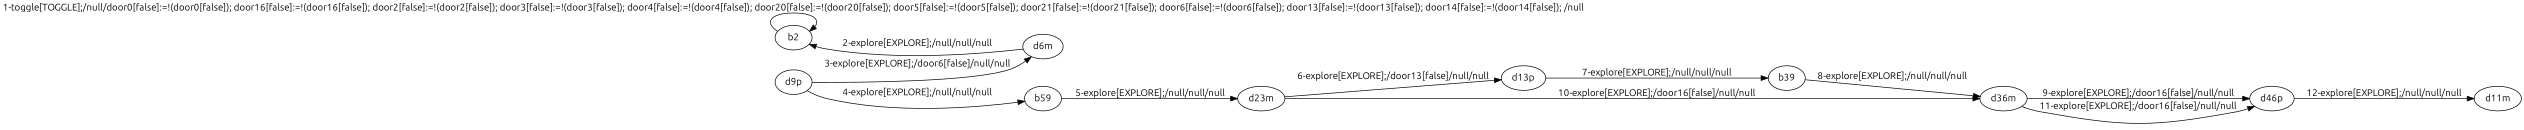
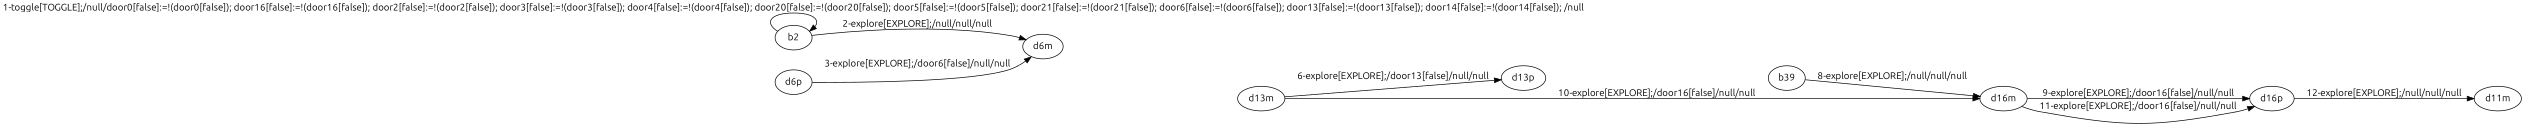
edge "d6m" -> "b2": reversed
edge "d13p" -> "b39": removed, label "7-explore[EXPLORE];/null/null/null"
node "d9p": label "d9p" -> "d6p"
node "b59": removed
node "d23m": label "d23m" -> "d13m"
node "d36m": label "d36m" -> "d16m"
node "d46p": label "d46p" -> "d16p"
